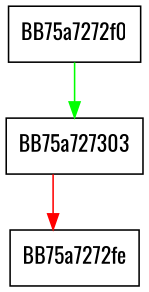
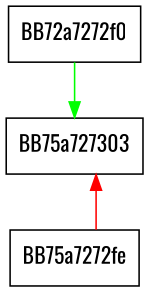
node "BB75a7272f0": label "BB75a7272f0" -> "BB72a7272f0"
edge "BB75a727303" -> "BB75a7272fe": reversed
